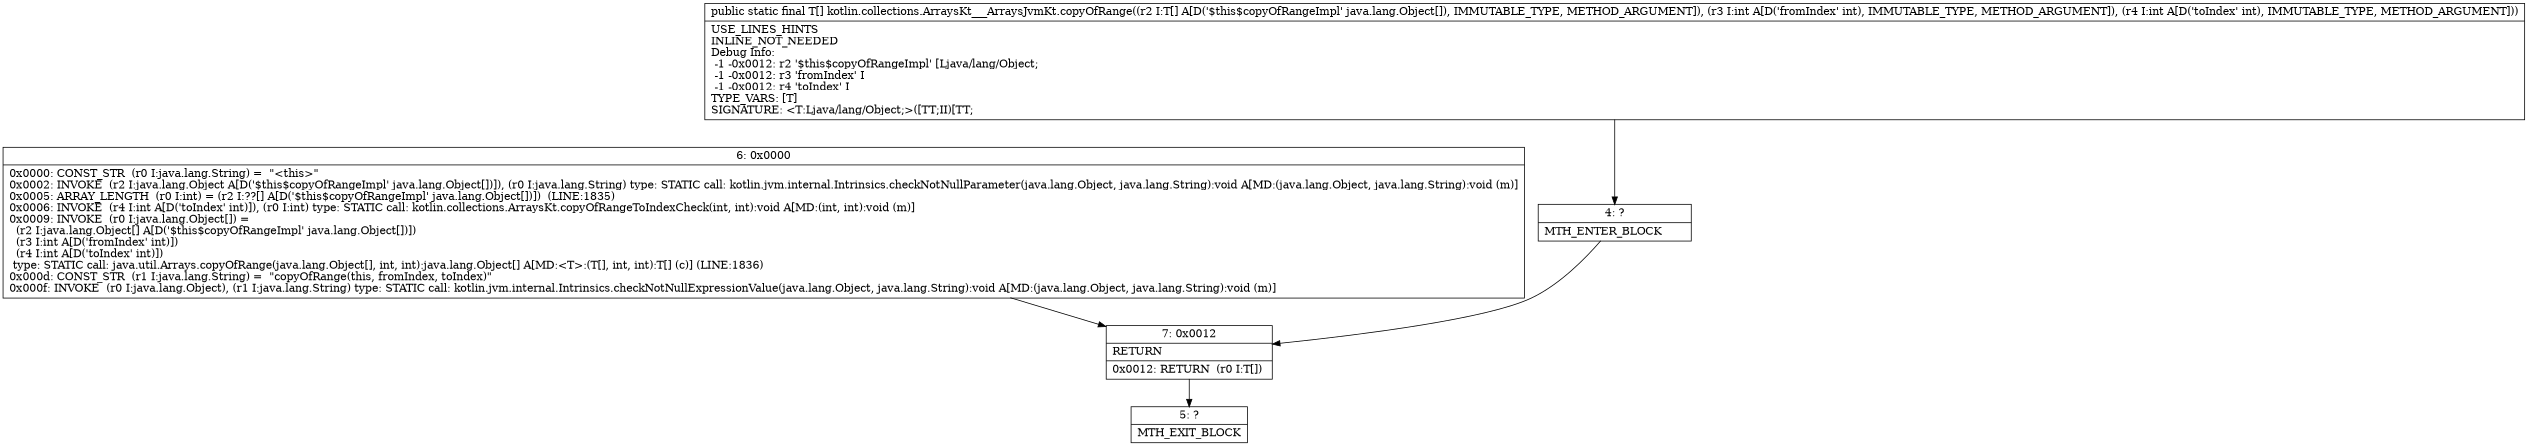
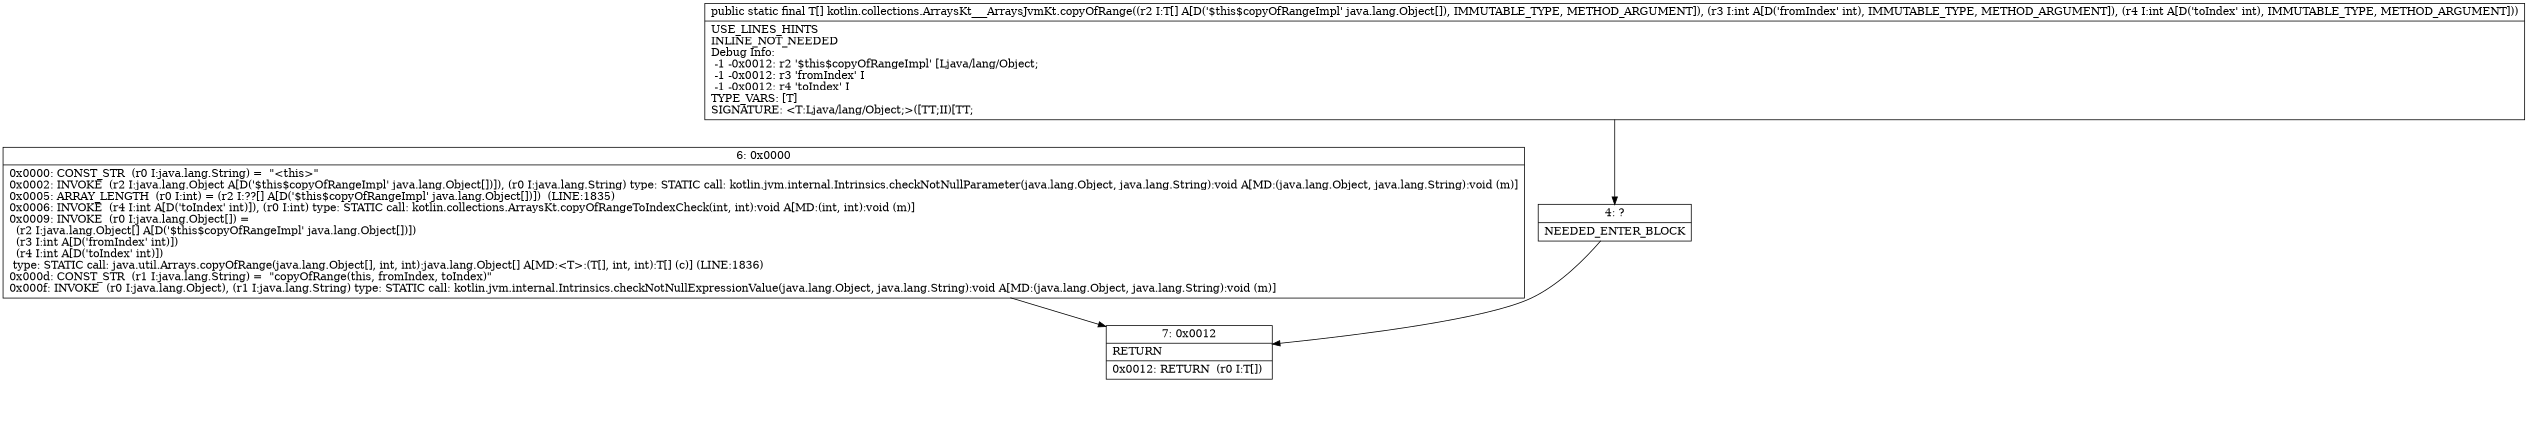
node "4: ?": text "MTH_ENTER_BLOCK" -> "NEEDED_ENTER_BLOCK"
node "5: ?": removed
